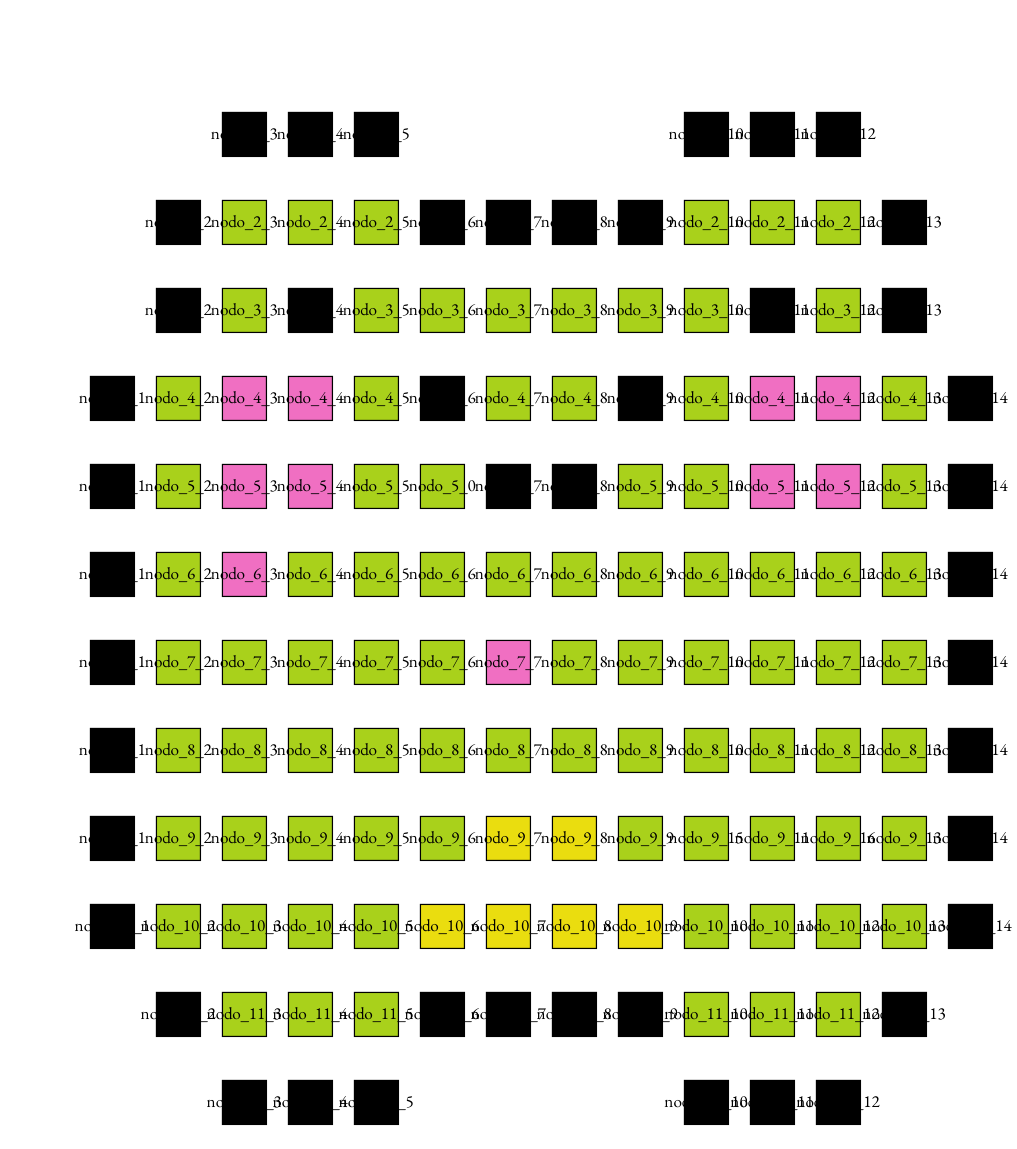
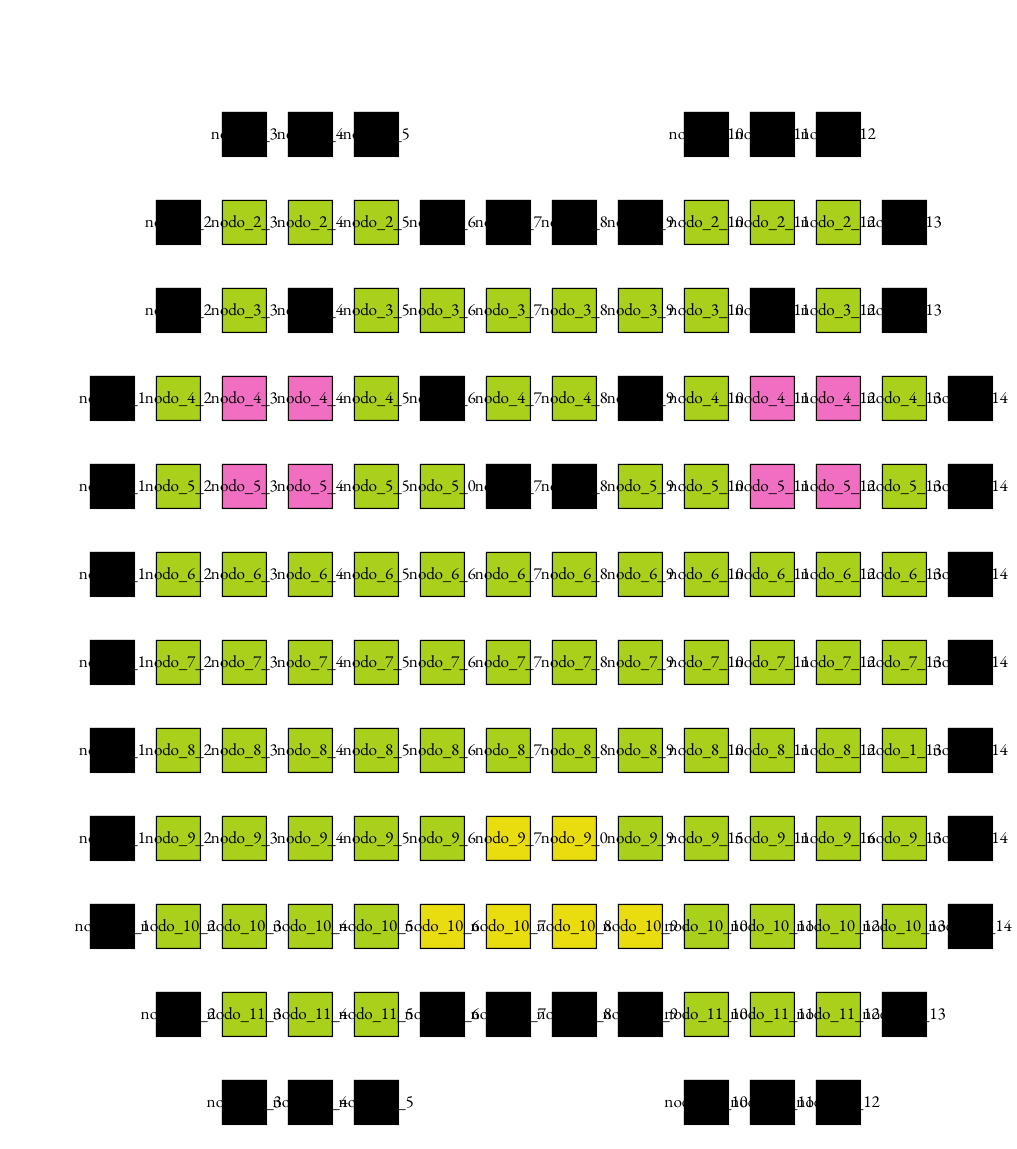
node "nodo_6_3": fillcolor #f06fc2 -> #a9d11b
node "nodo_7_7": fillcolor #f06fc2 -> #a9d11b
node "nodo_8_13": label "nodo_8_13" -> "nodo_1_13"
node "nodo_9_8": label "nodo_9_8" -> "nodo_9_0"
